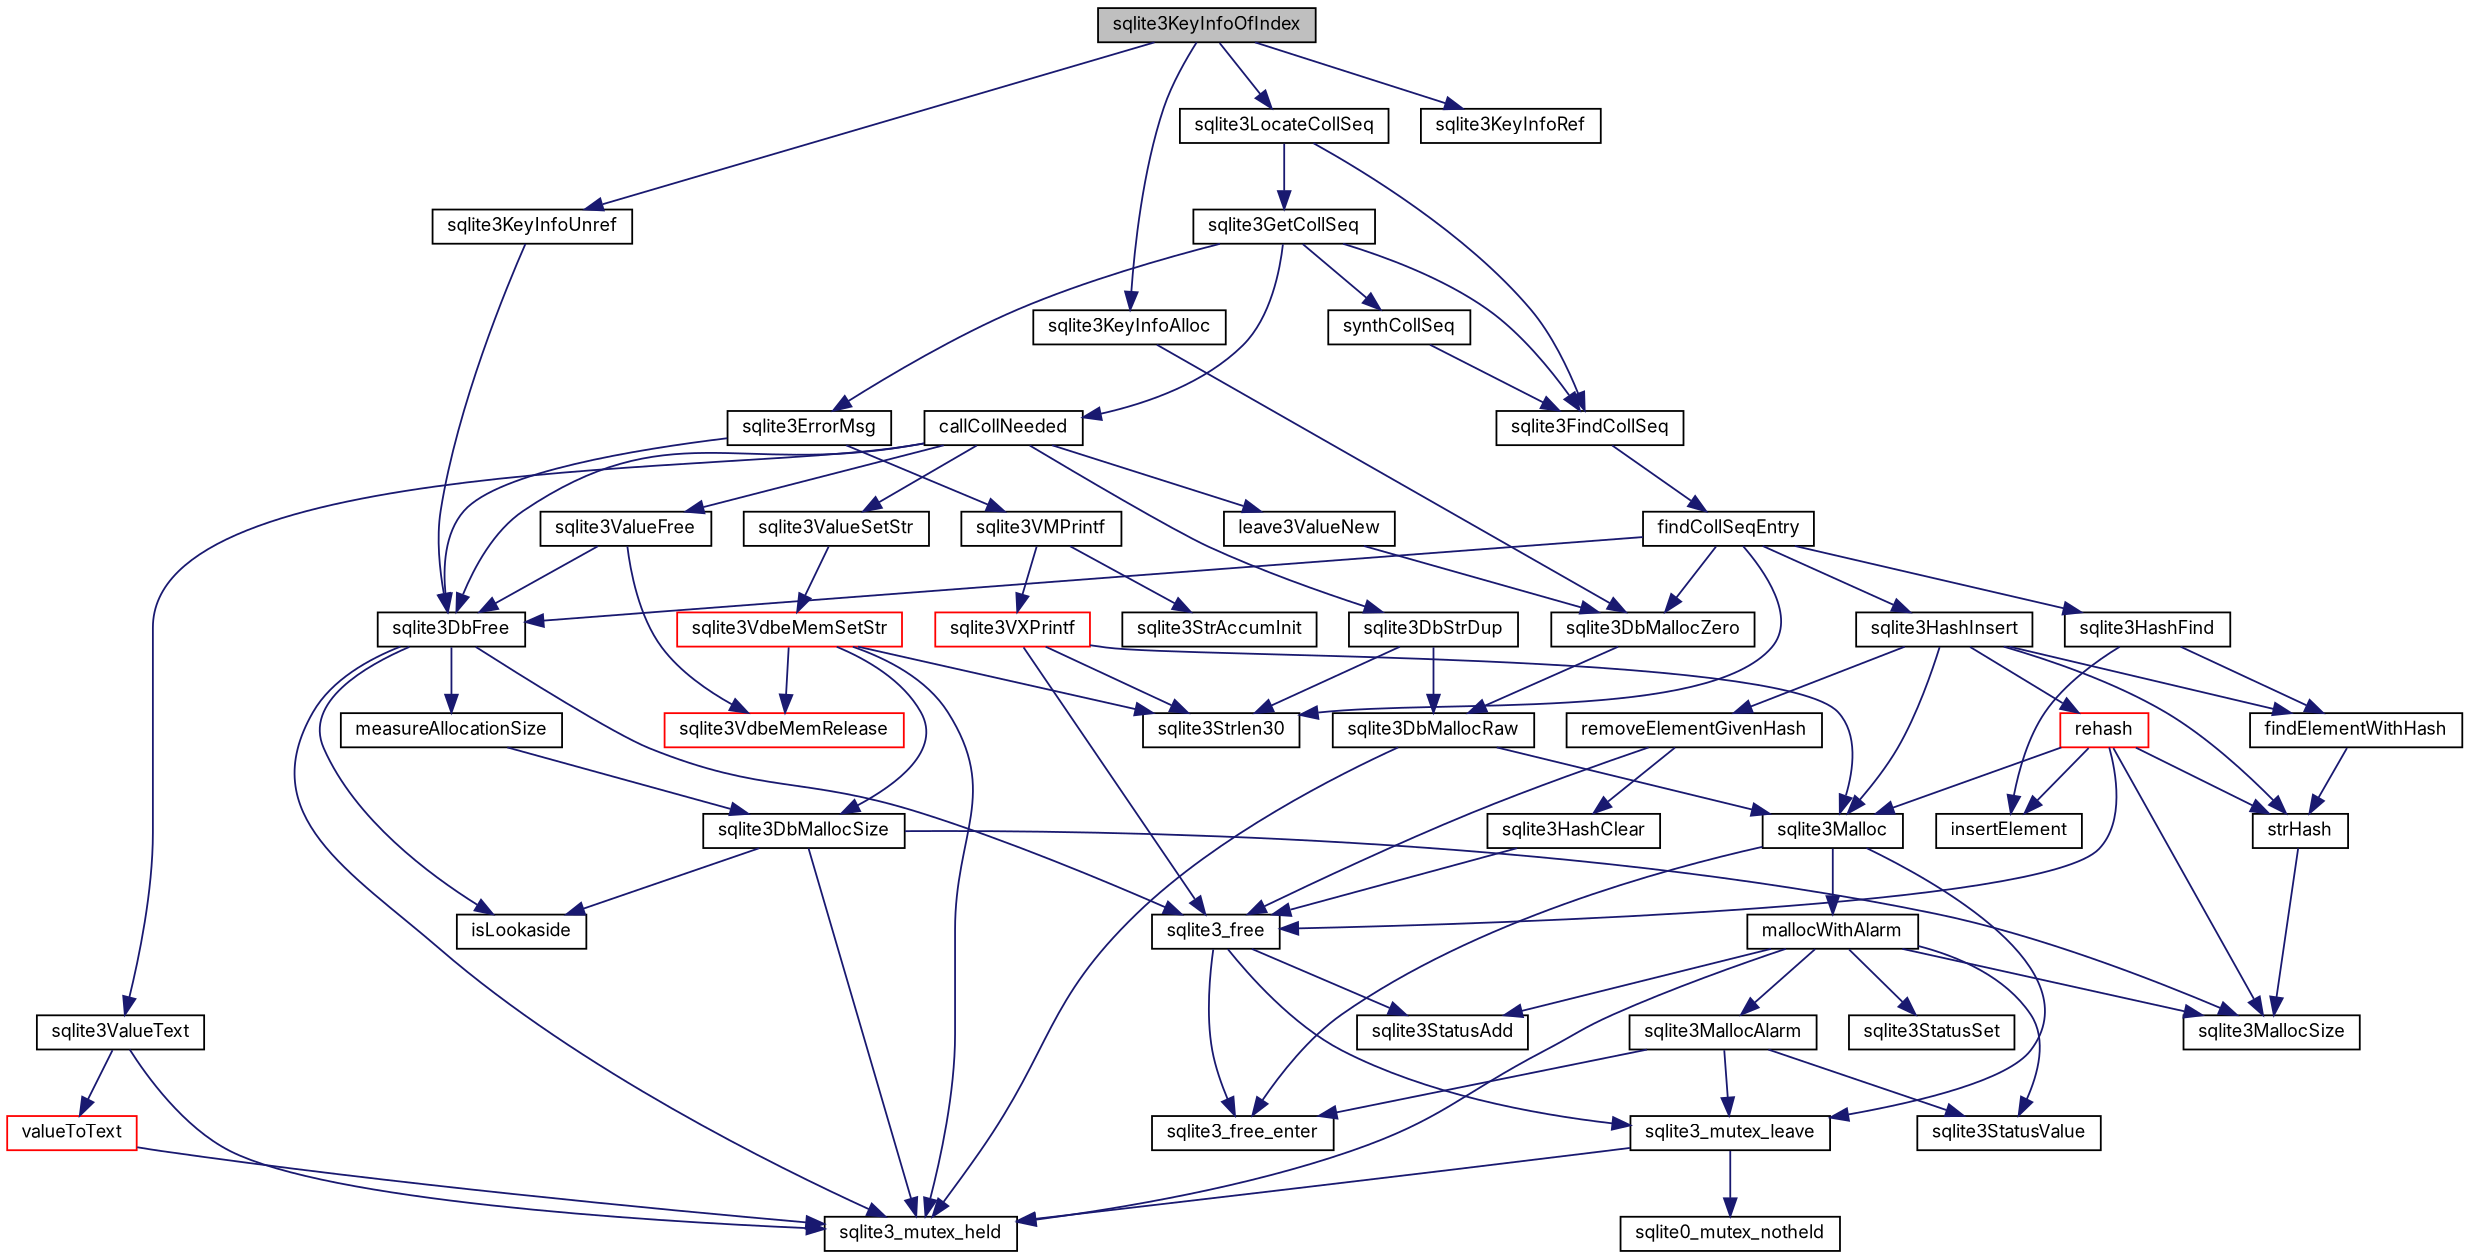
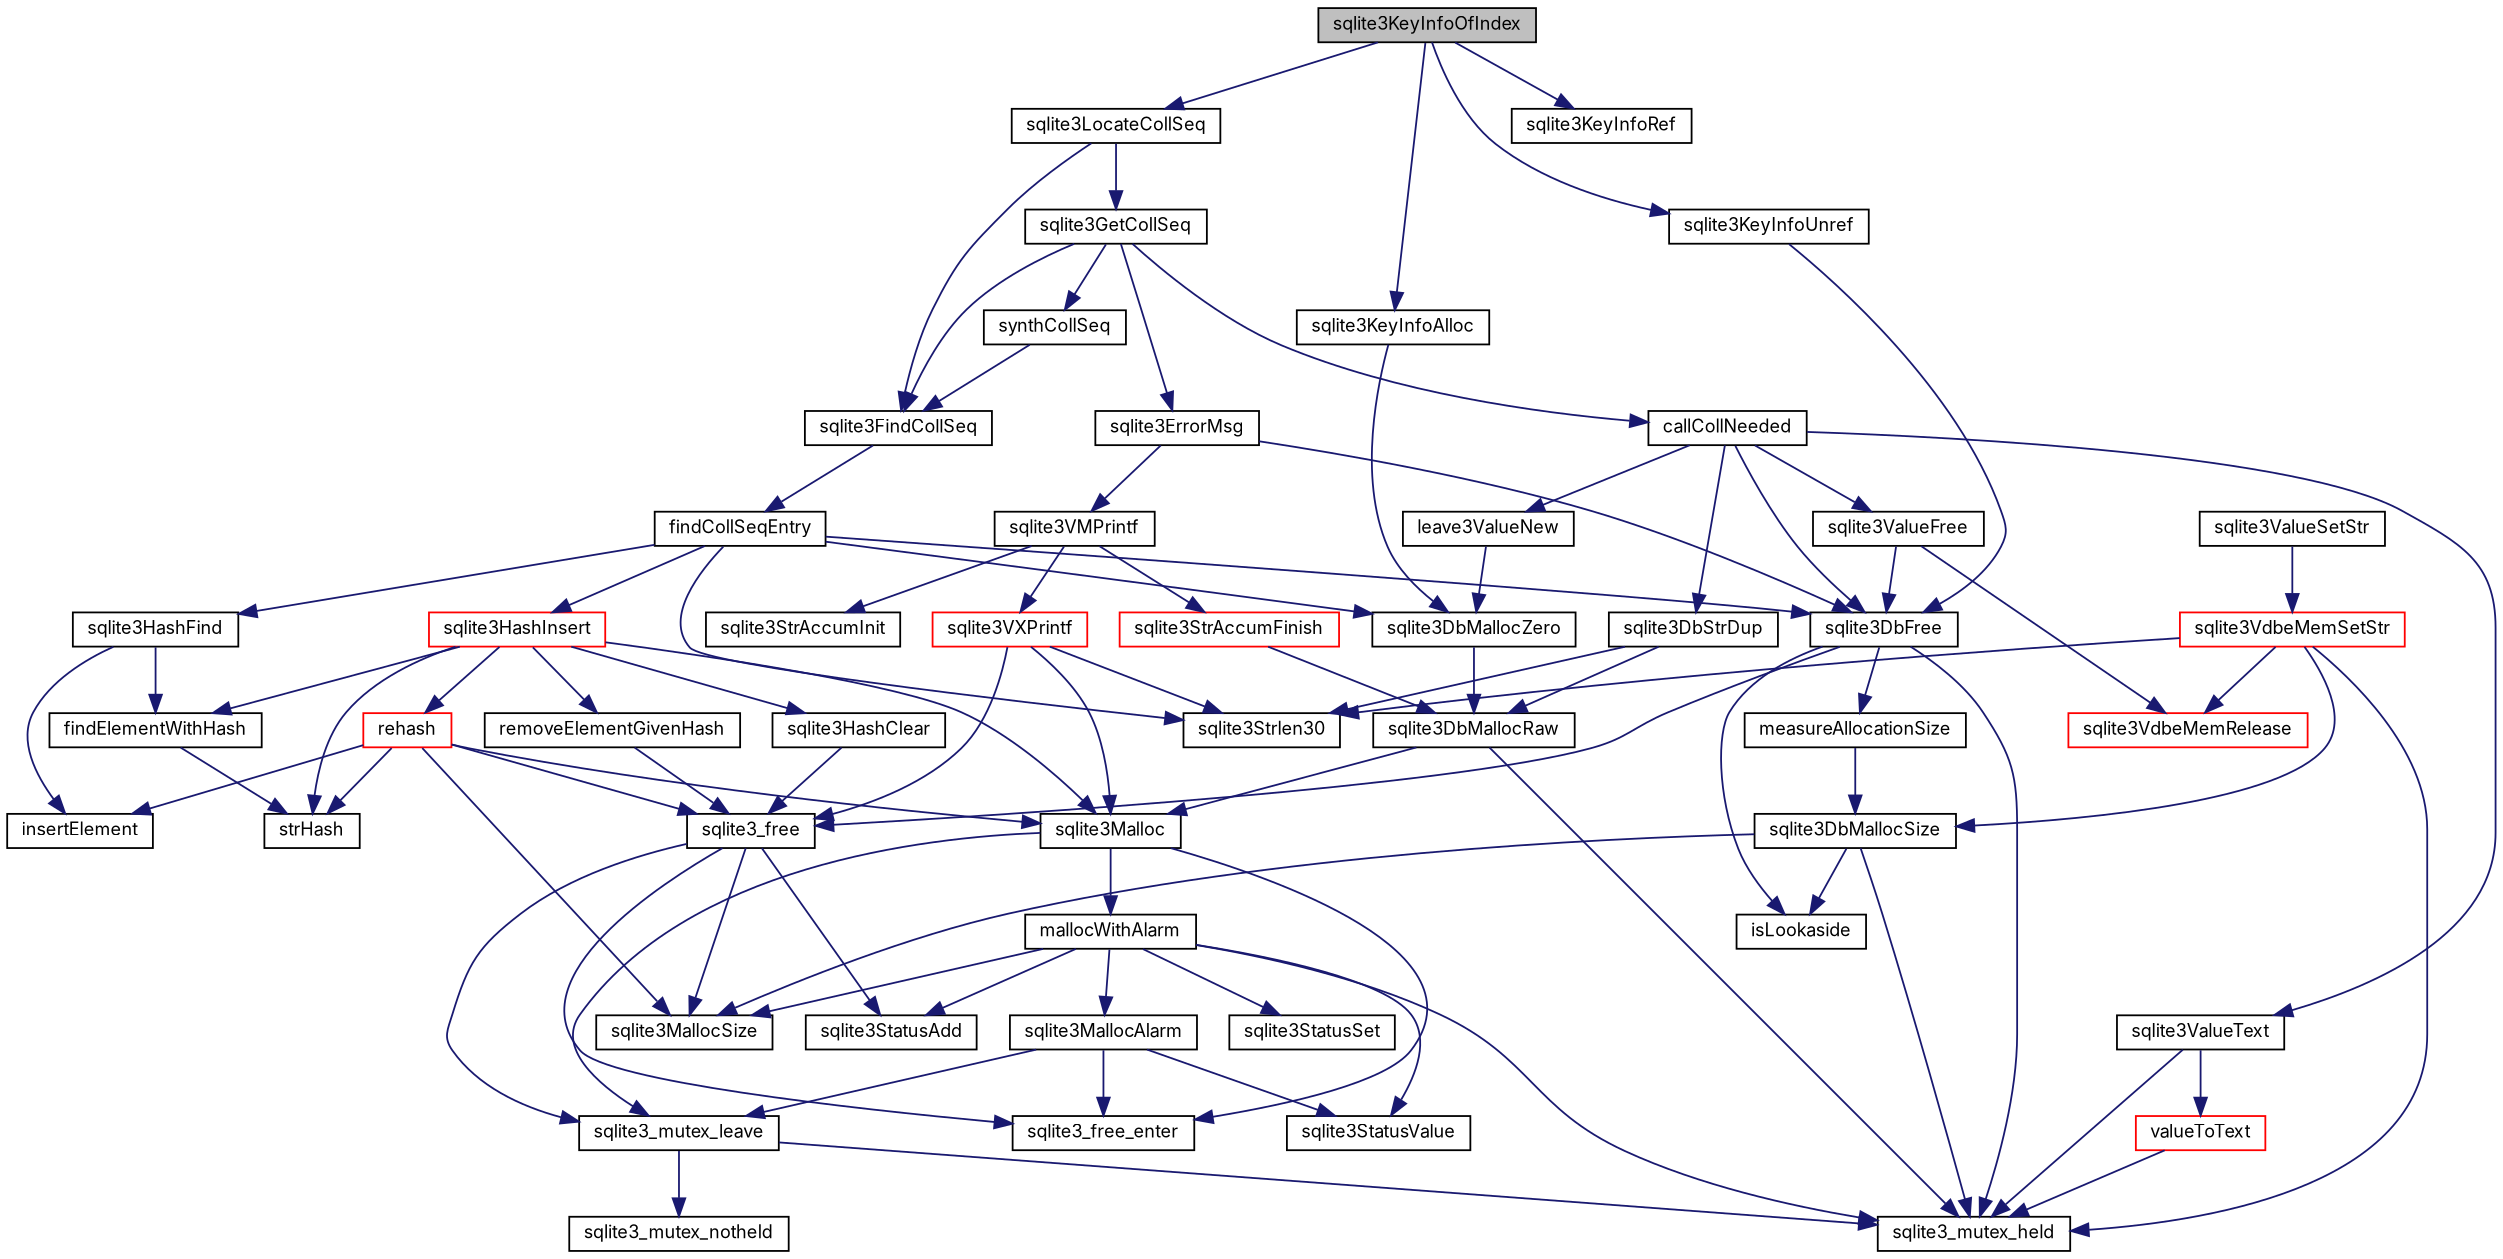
edge "callCollNeeded" -> "sqlite3ValueSetStr": removed
node "sqlite3StrAccumFinish": added
node "sqlite3HashInsert": color black -> red
edge "removeElementGivenHash" -> "sqlite3HashClear": now "sqlite3HashInsert" -> "sqlite3HashClear"
edge "strHash" -> "sqlite3MallocSize": now "sqlite3_free" -> "sqlite3MallocSize"
node "sqlite0_mutex_notheld": label "sqlite0_mutex_notheld" -> "sqlite3_mutex_notheld"
